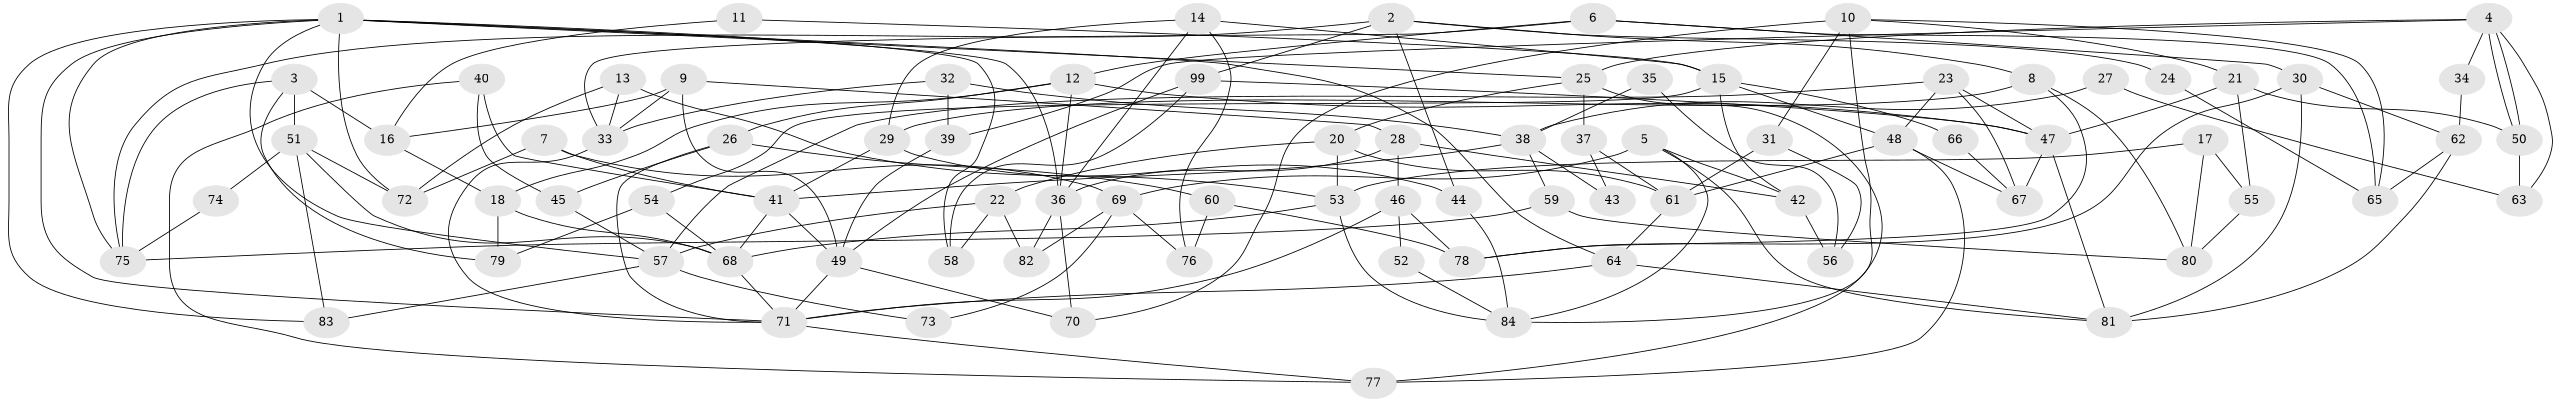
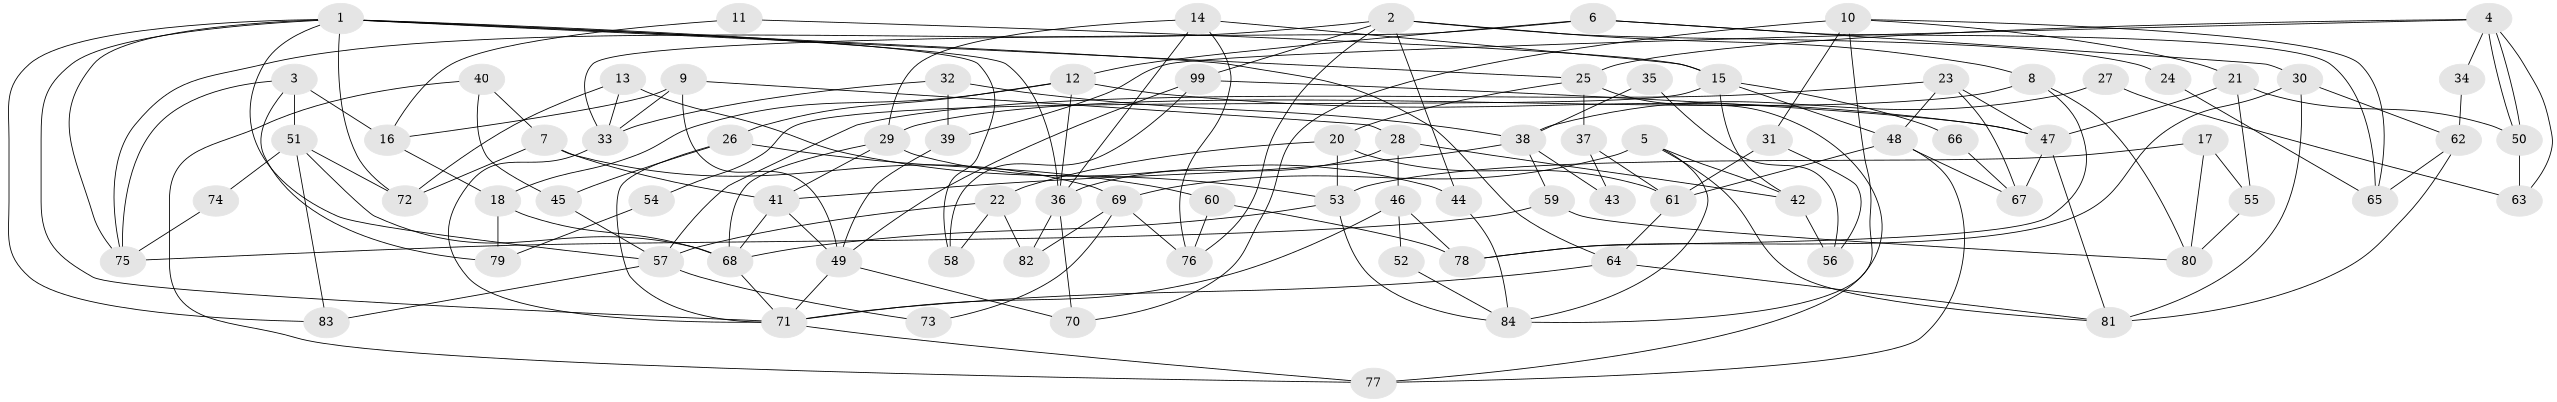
edge "2" -- "76": added
edge "40" -- "41": now "40" -- "7"
edge "54" -- "68": now "29" -- "68"
